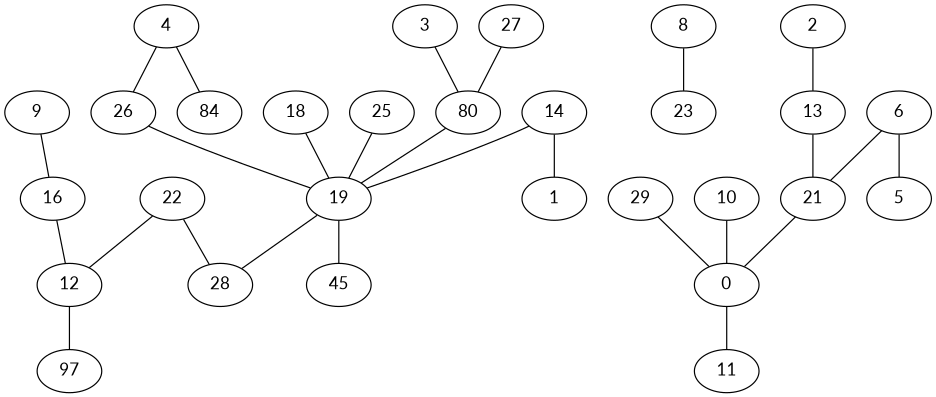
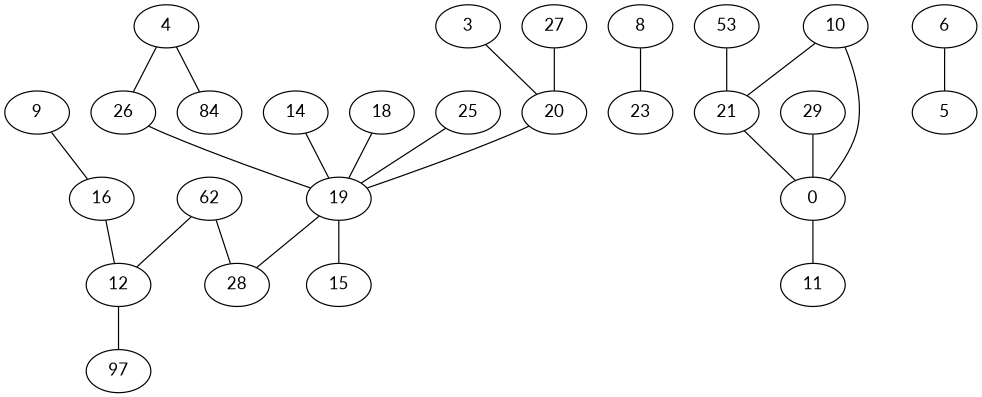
node "2": removed
node "80": label "80" -> "20"
node "13": label "13" -> "53"
edge "6" -- "21": now "10" -- "21"
node "22": label "22" -> "62"
node "1": removed
node "45": label "45" -> "15"
